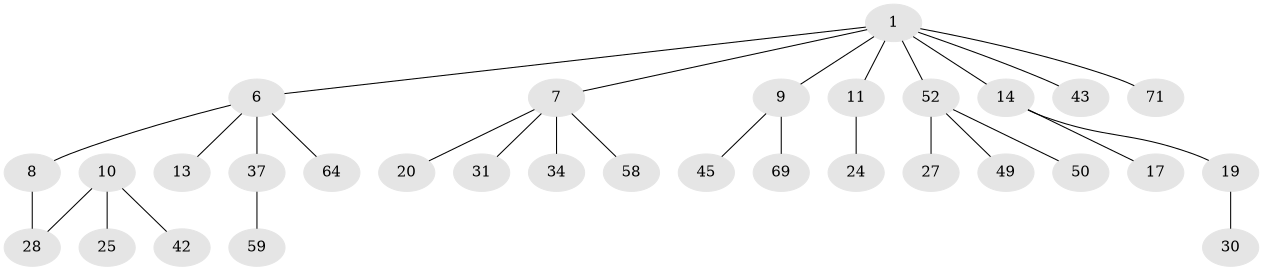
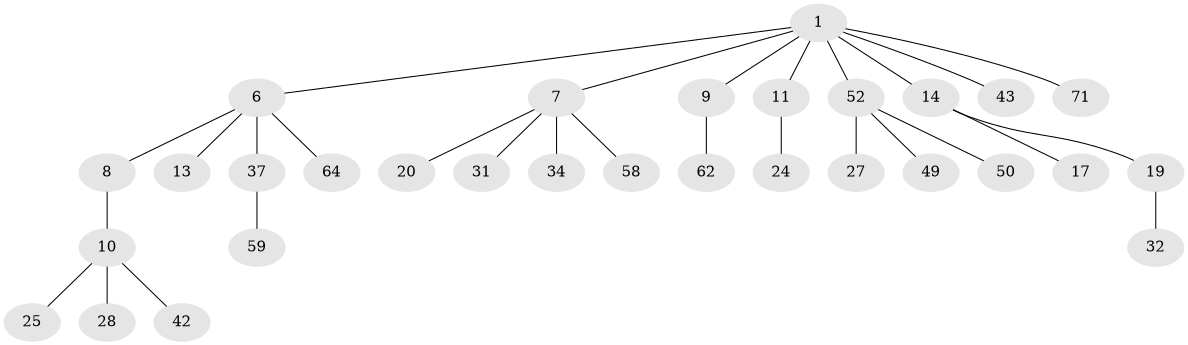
node "45": removed
node "69": label "69" -> "62"
edge "8" -- "28": now "8" -- "10"
node "30": label "30" -> "32"
